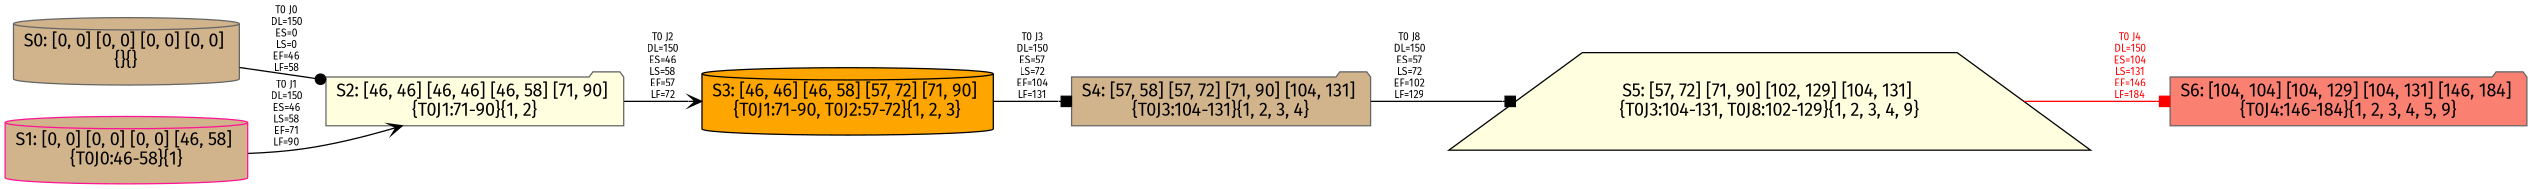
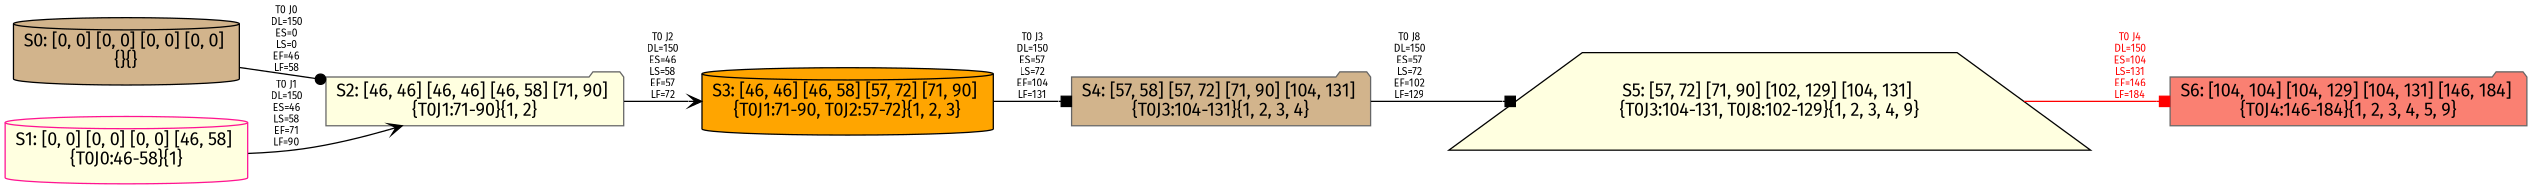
node "S0: [0, 0] [0, 0] [0, 0] [0, 0] {}{}": color gray40 -> black
node "S1: [0, 0] [0, 0] [0, 0] [46, 58] {T0J0:46-58}{1}": fillcolor tan -> lightyellow
